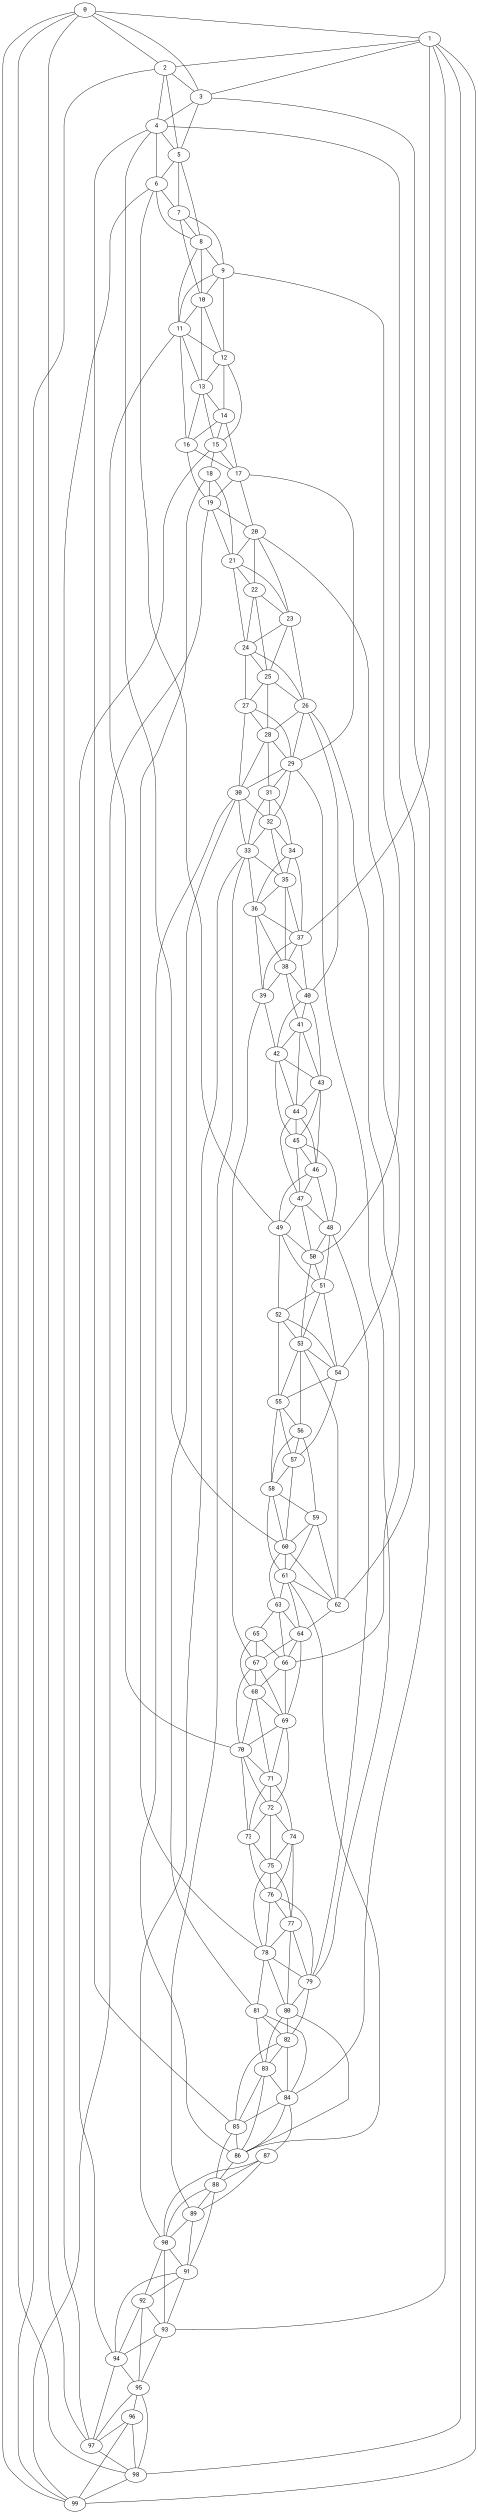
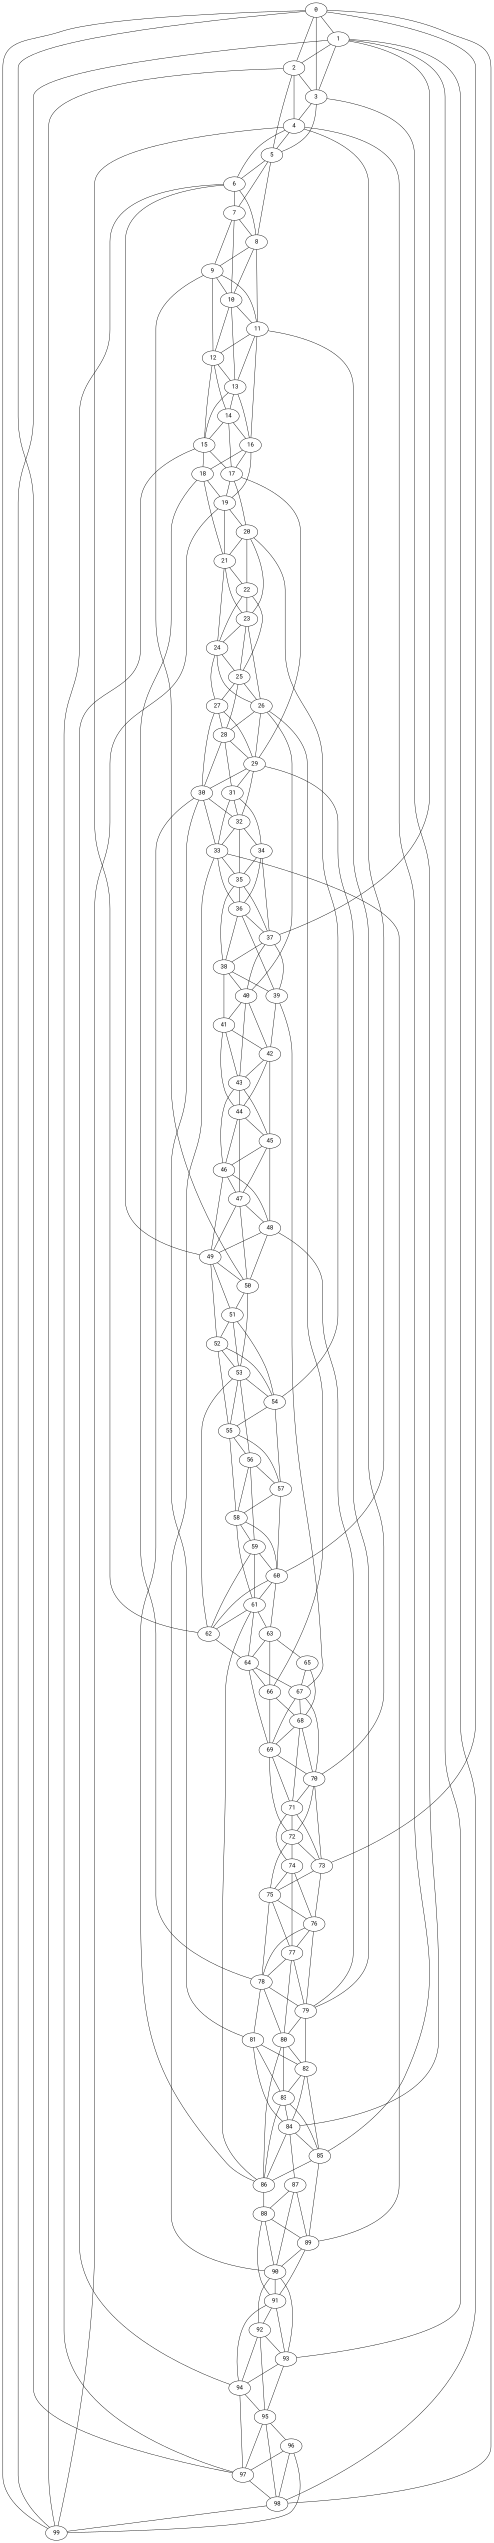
edge "16" -- "18": added
edge "0" -- "73": added
edge "48" -- "51": now "48" -- "49"
edge "65" -- "66": removed
edge "85" -- "88": now "85" -- "89"
